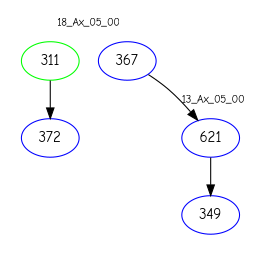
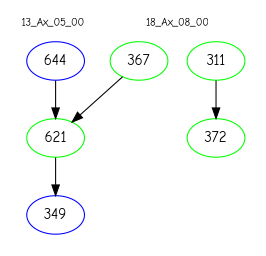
cluster "18_Ax_05_00": label "18_Ax_05_00" -> "18_Ax_08_00"
node "644": added
node "367": color blue -> green
node "372": color blue -> green
node "621": color blue -> green
